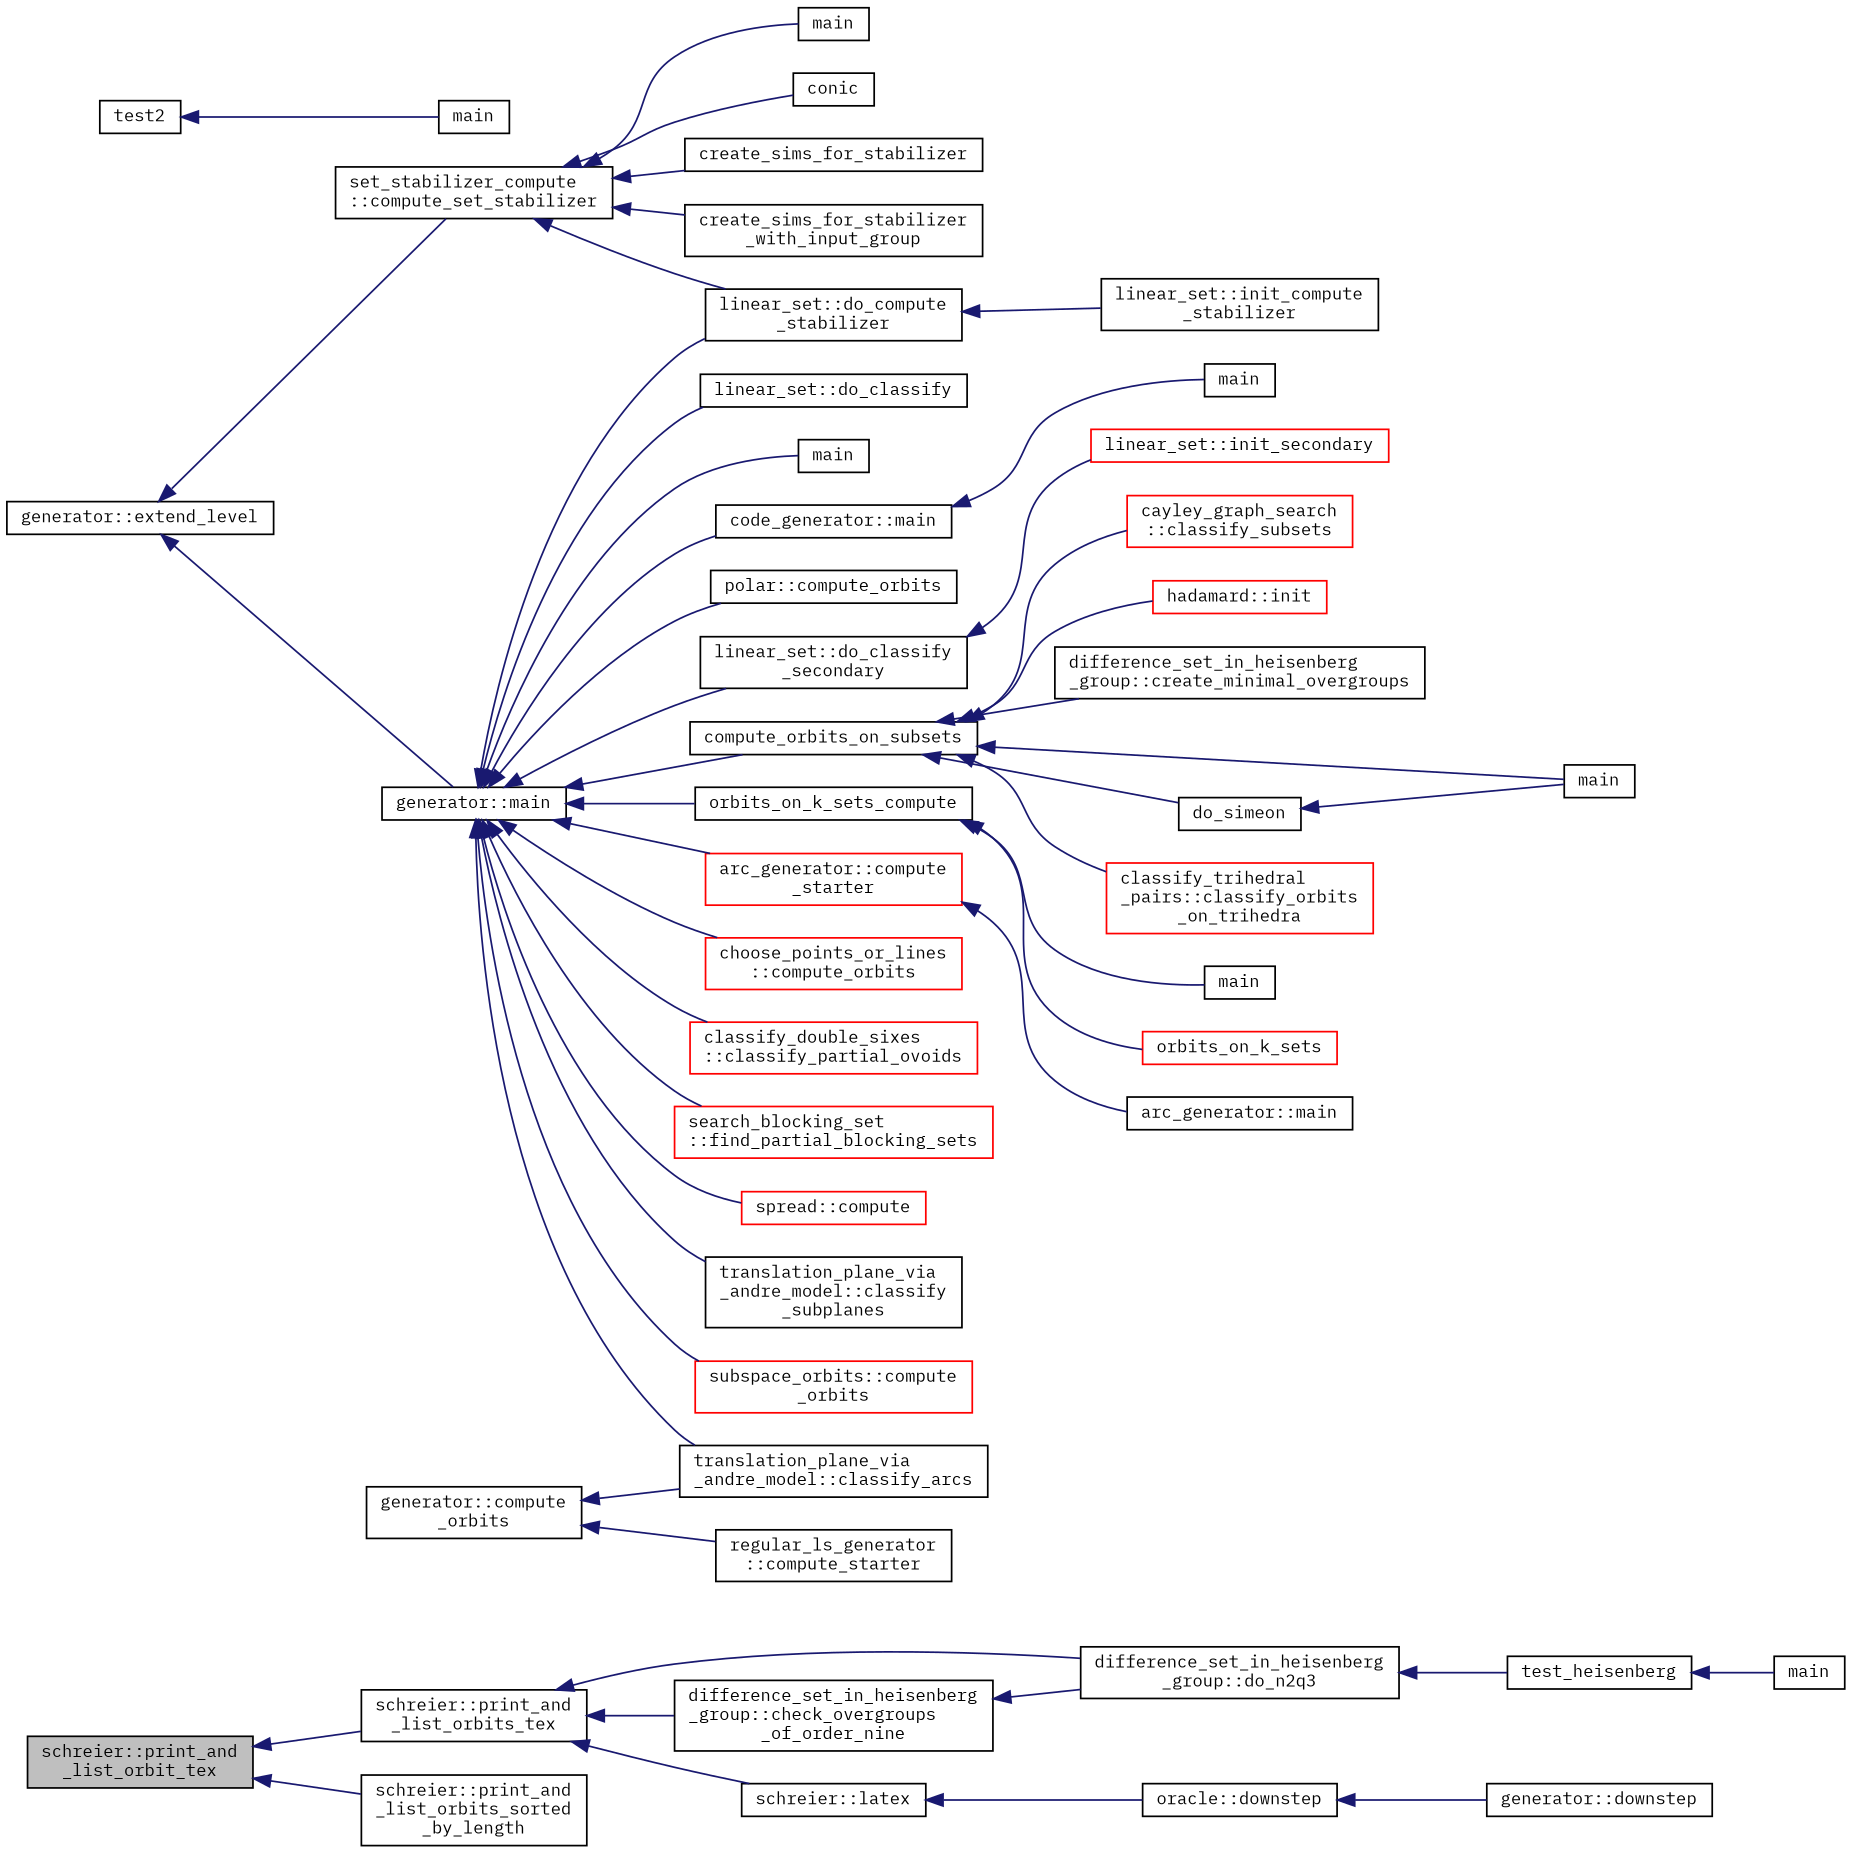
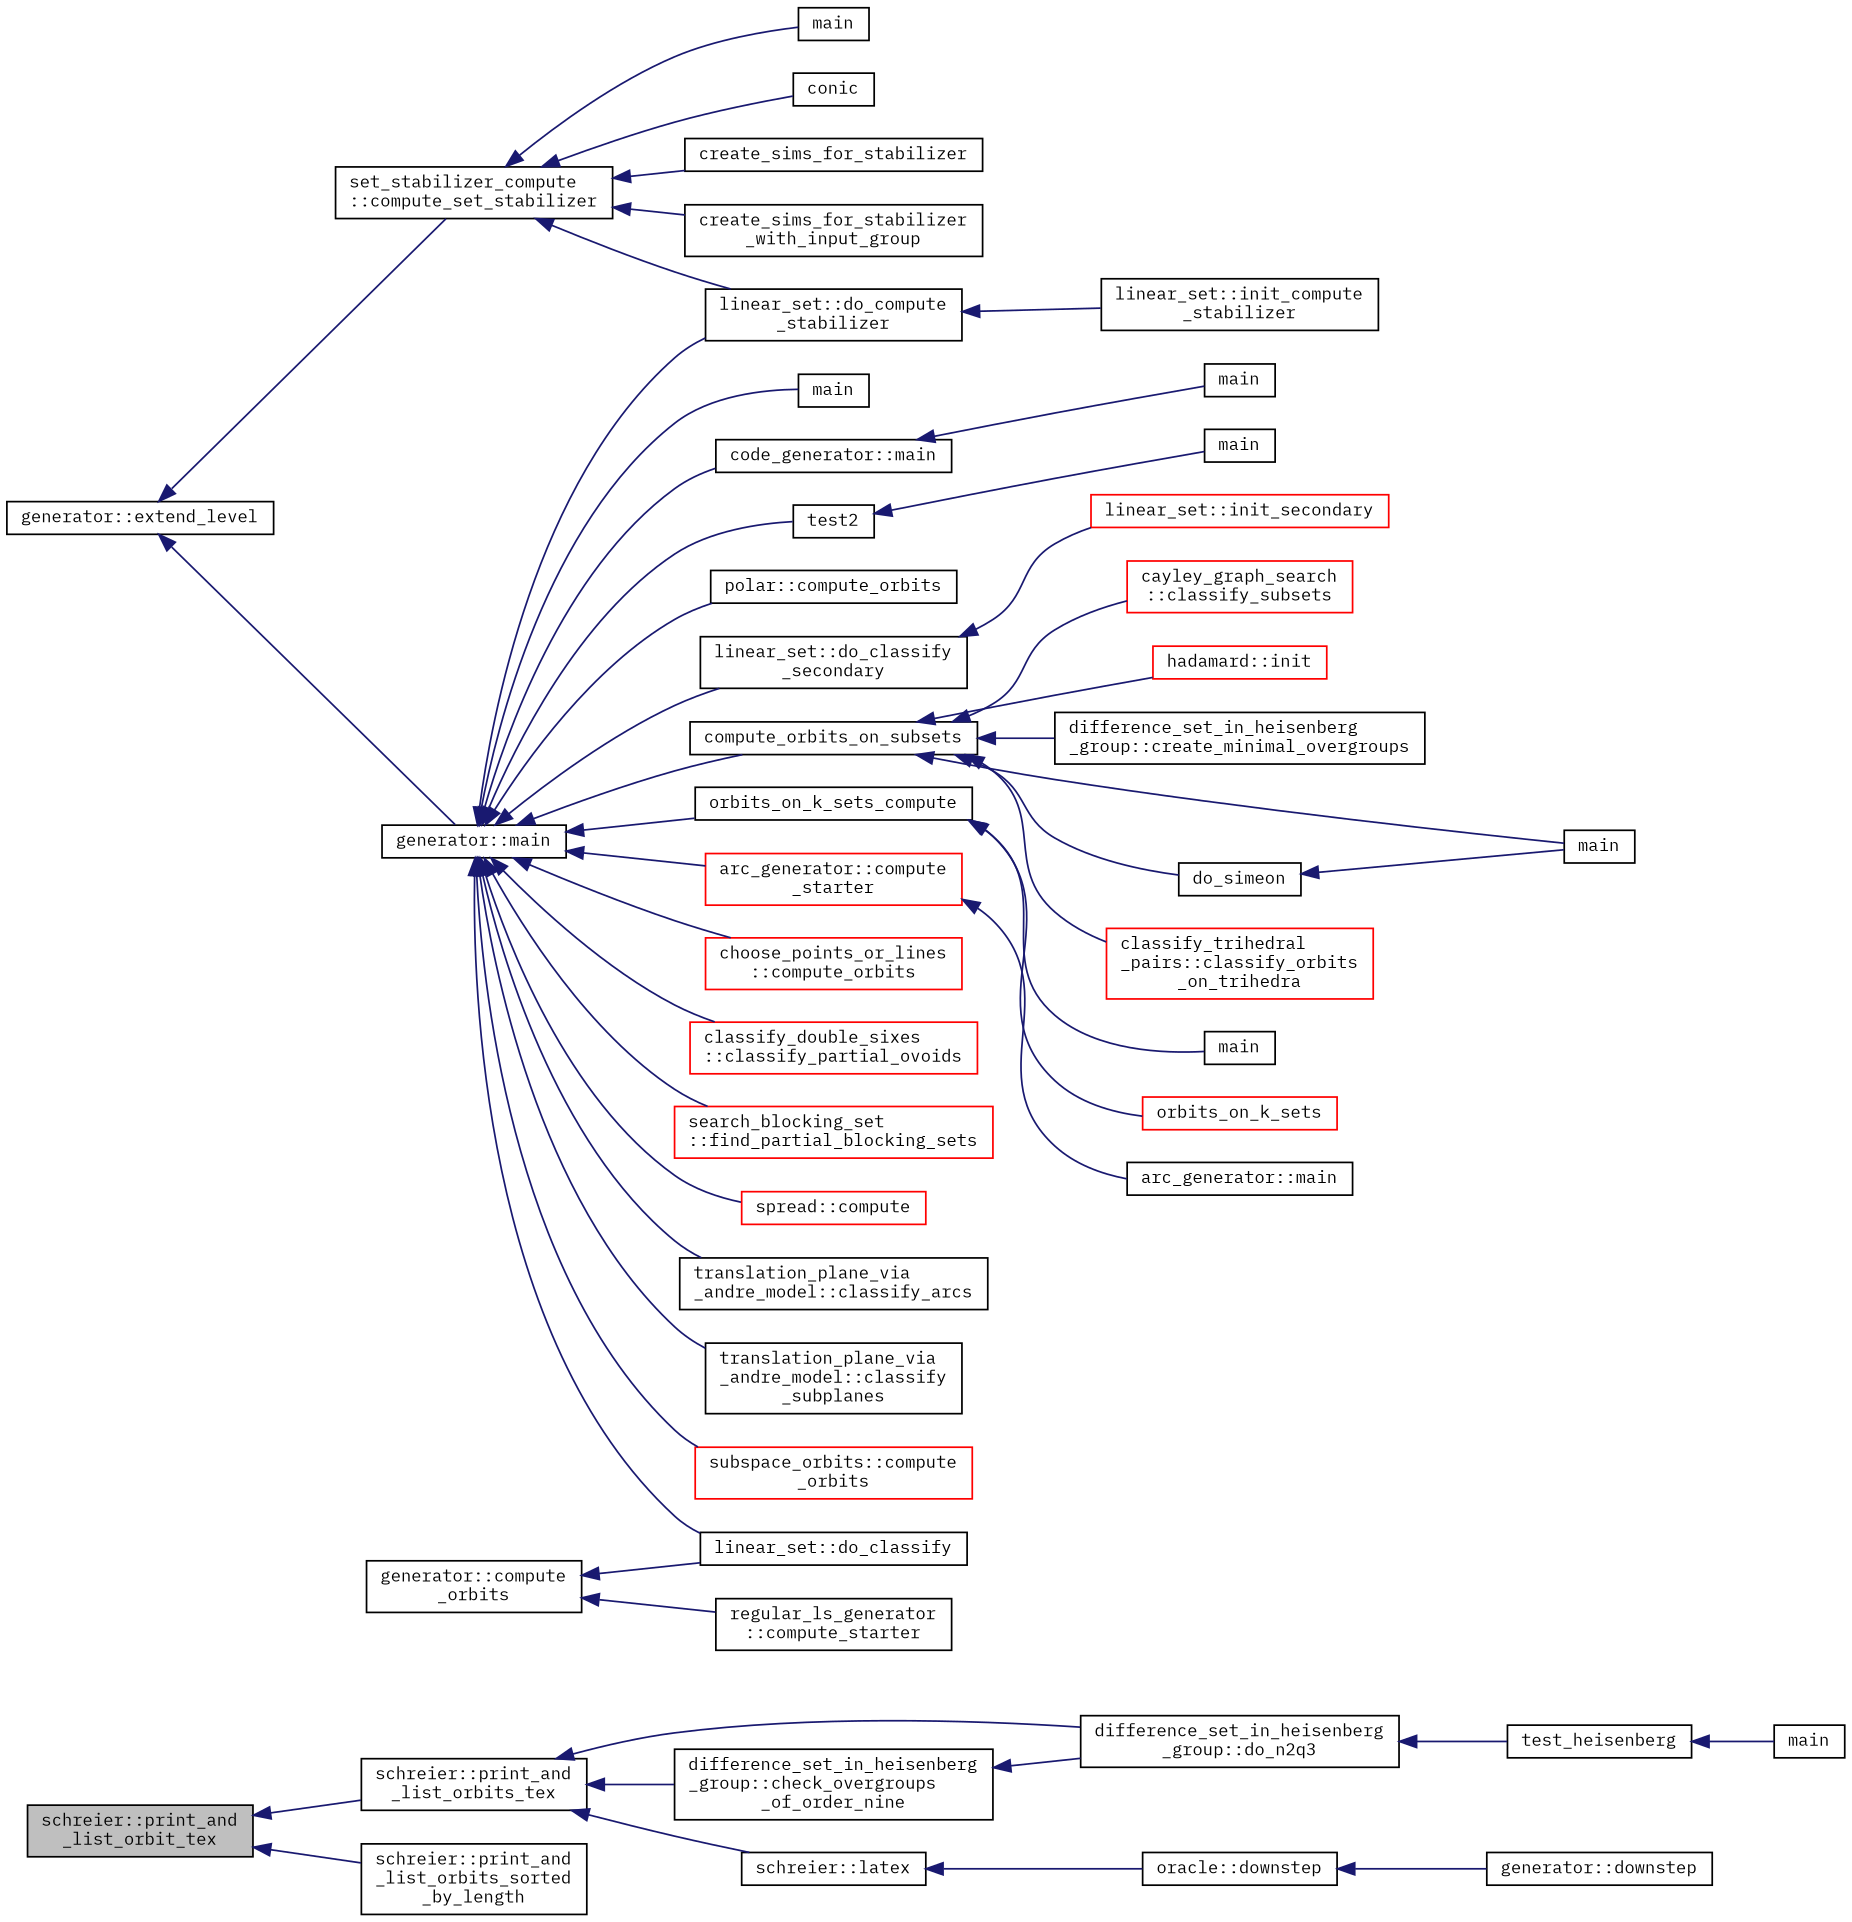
edge "test2" -> "generator::main": added
edge "translation_plane_via _andre_model::classify_arcs" -> "generator::compute _orbits": now "linear_set::do_classify" -> "generator::compute _orbits"
